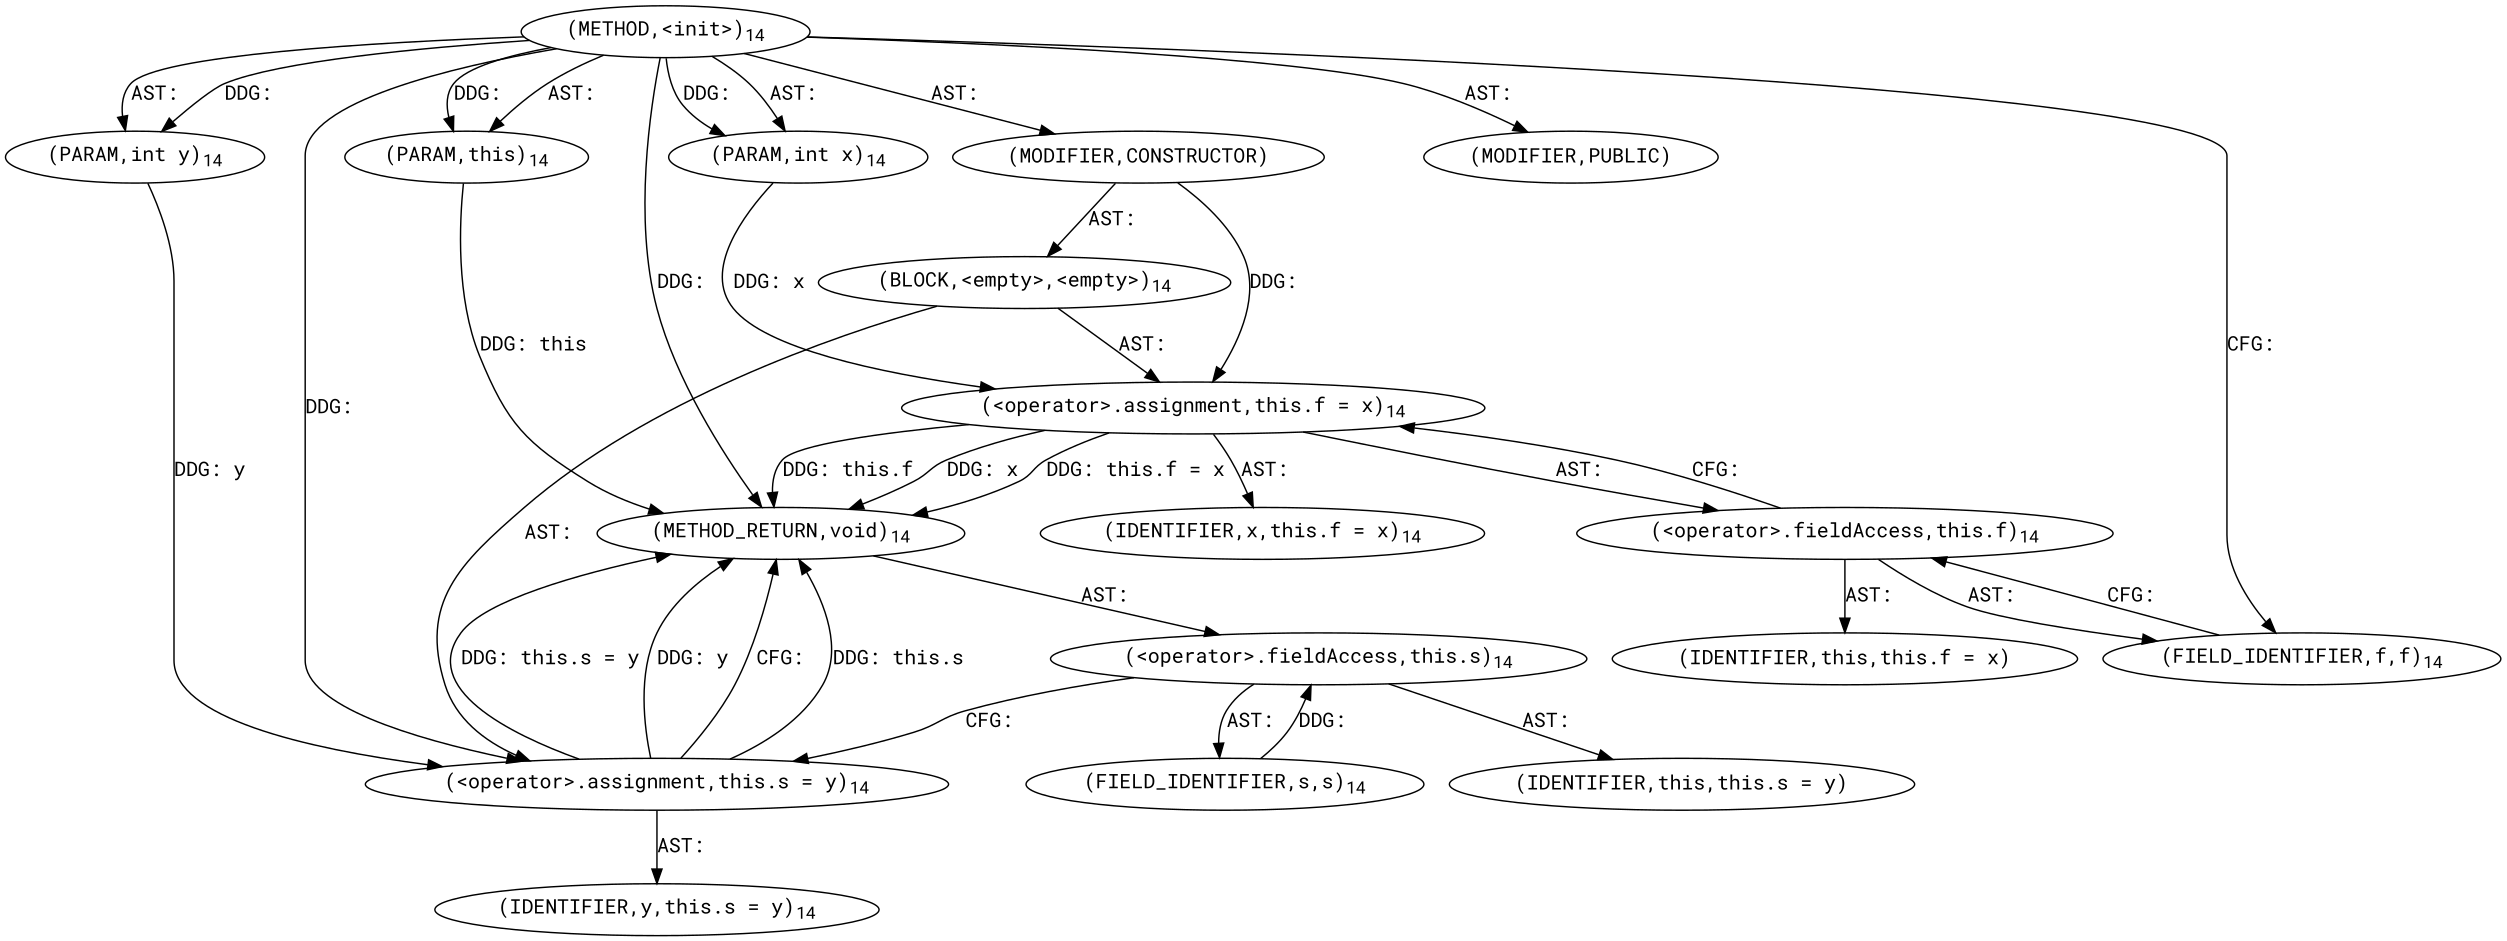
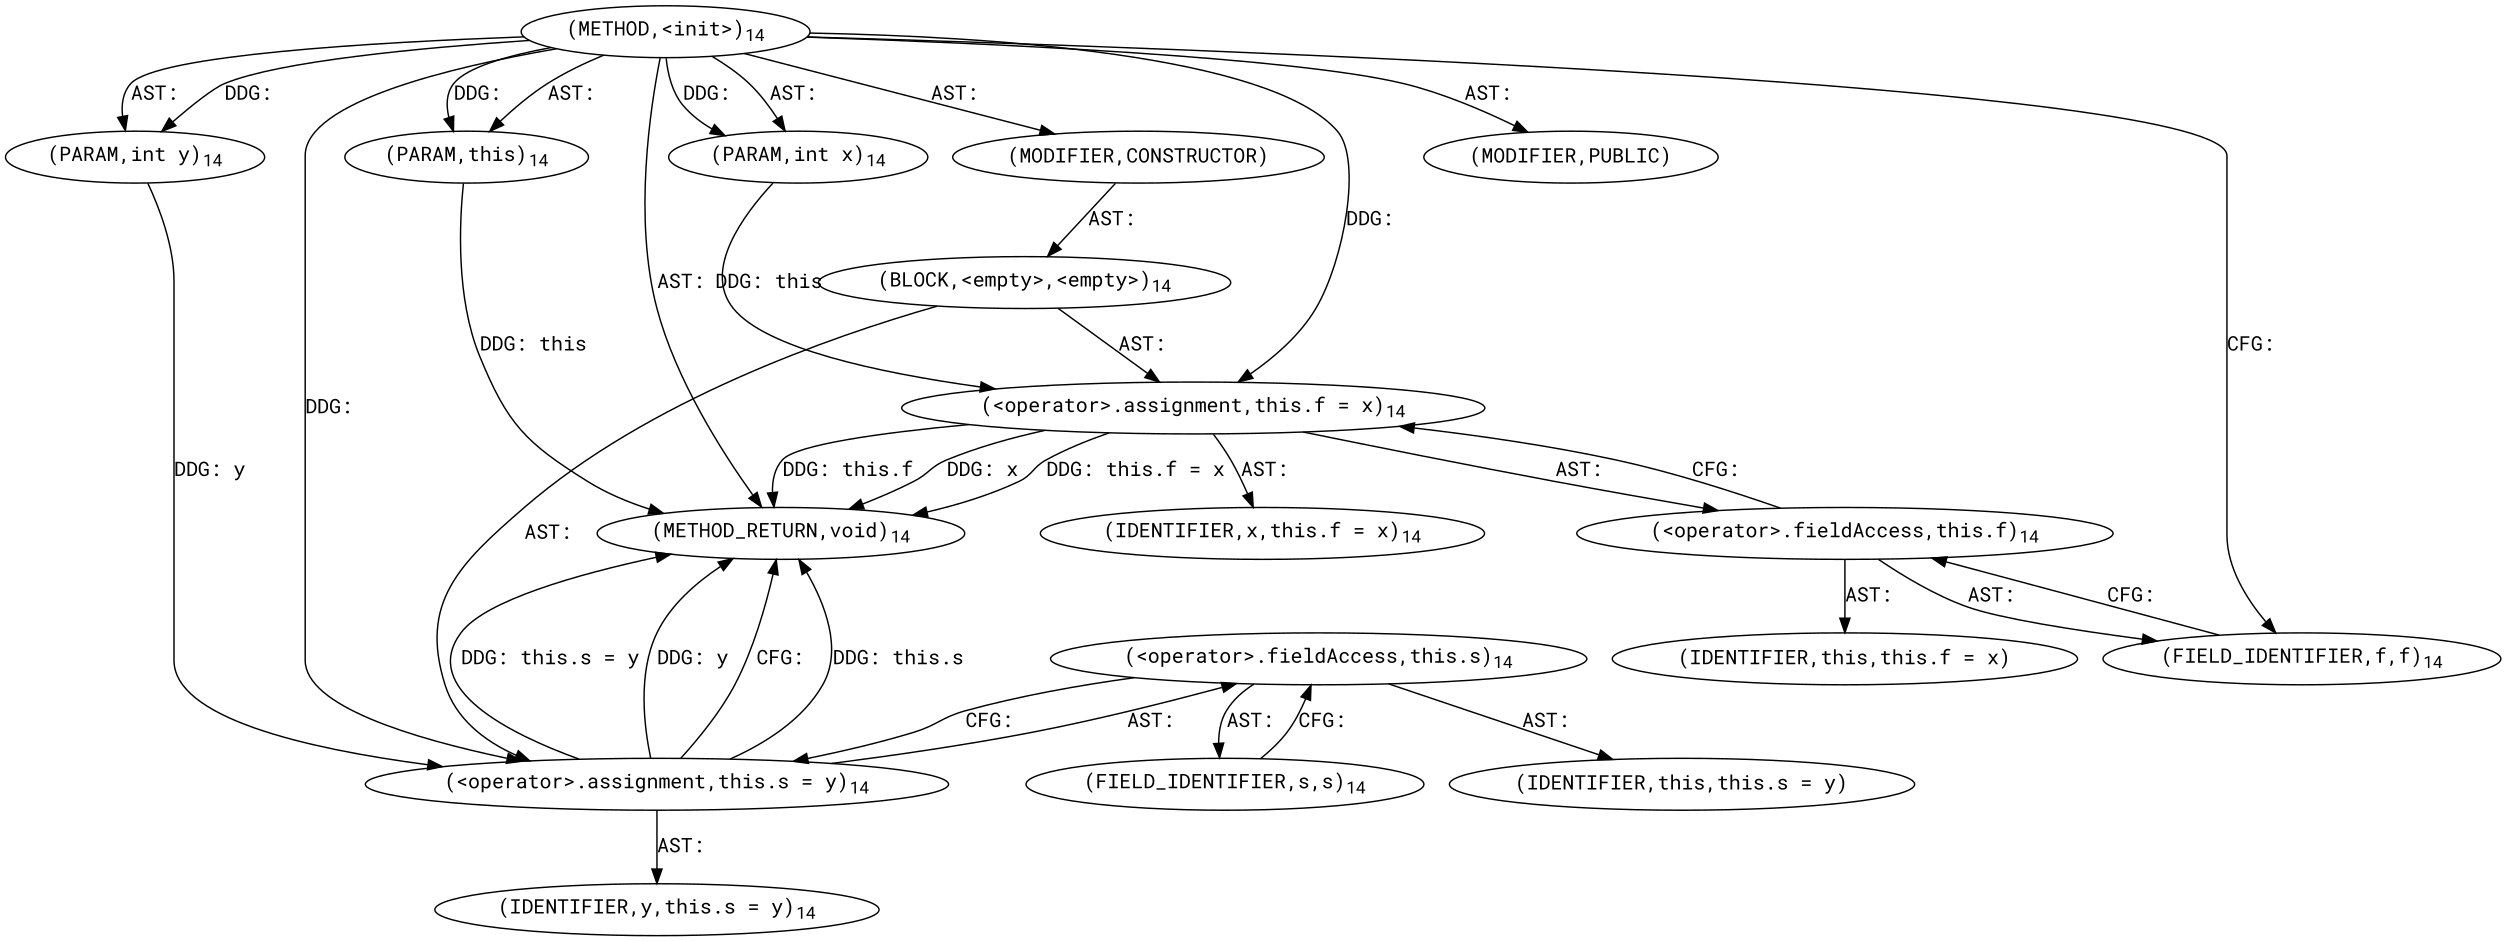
edge "(MODIFIER,CONSTRUCTOR)" -> "(<operator>.assignment,this.f = x)": now "(METHOD,<init>)" -> "(<operator>.assignment,this.f = x)"
edge "(METHOD,<init>)" -> "(METHOD_RETURN,void)": label "DDG: " -> "AST: "
edge "(PARAM,int x)" -> "(<operator>.assignment,this.f = x)": label "DDG: x" -> "DDG: this"
edge "(METHOD_RETURN,void)" -> "(<operator>.fieldAccess,this.s)": now "(<operator>.assignment,this.s = y)" -> "(<operator>.fieldAccess,this.s)"
edge "(FIELD_IDENTIFIER,s,s)" -> "(<operator>.fieldAccess,this.s)": label "DDG: " -> "CFG: "
